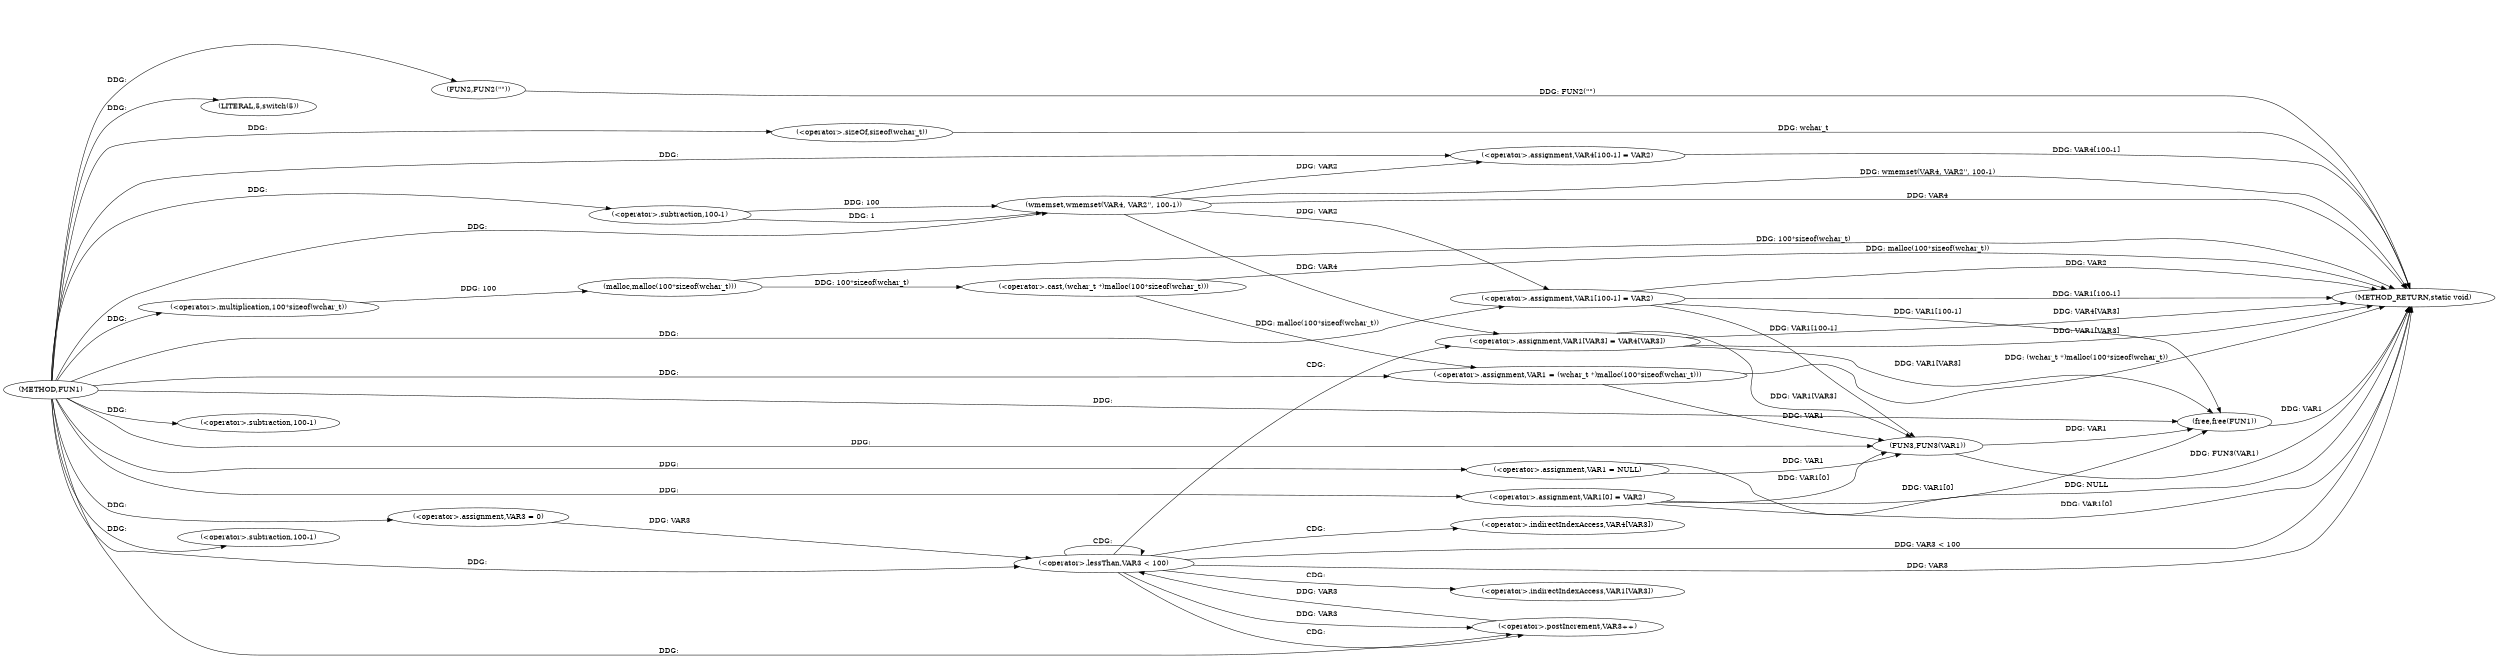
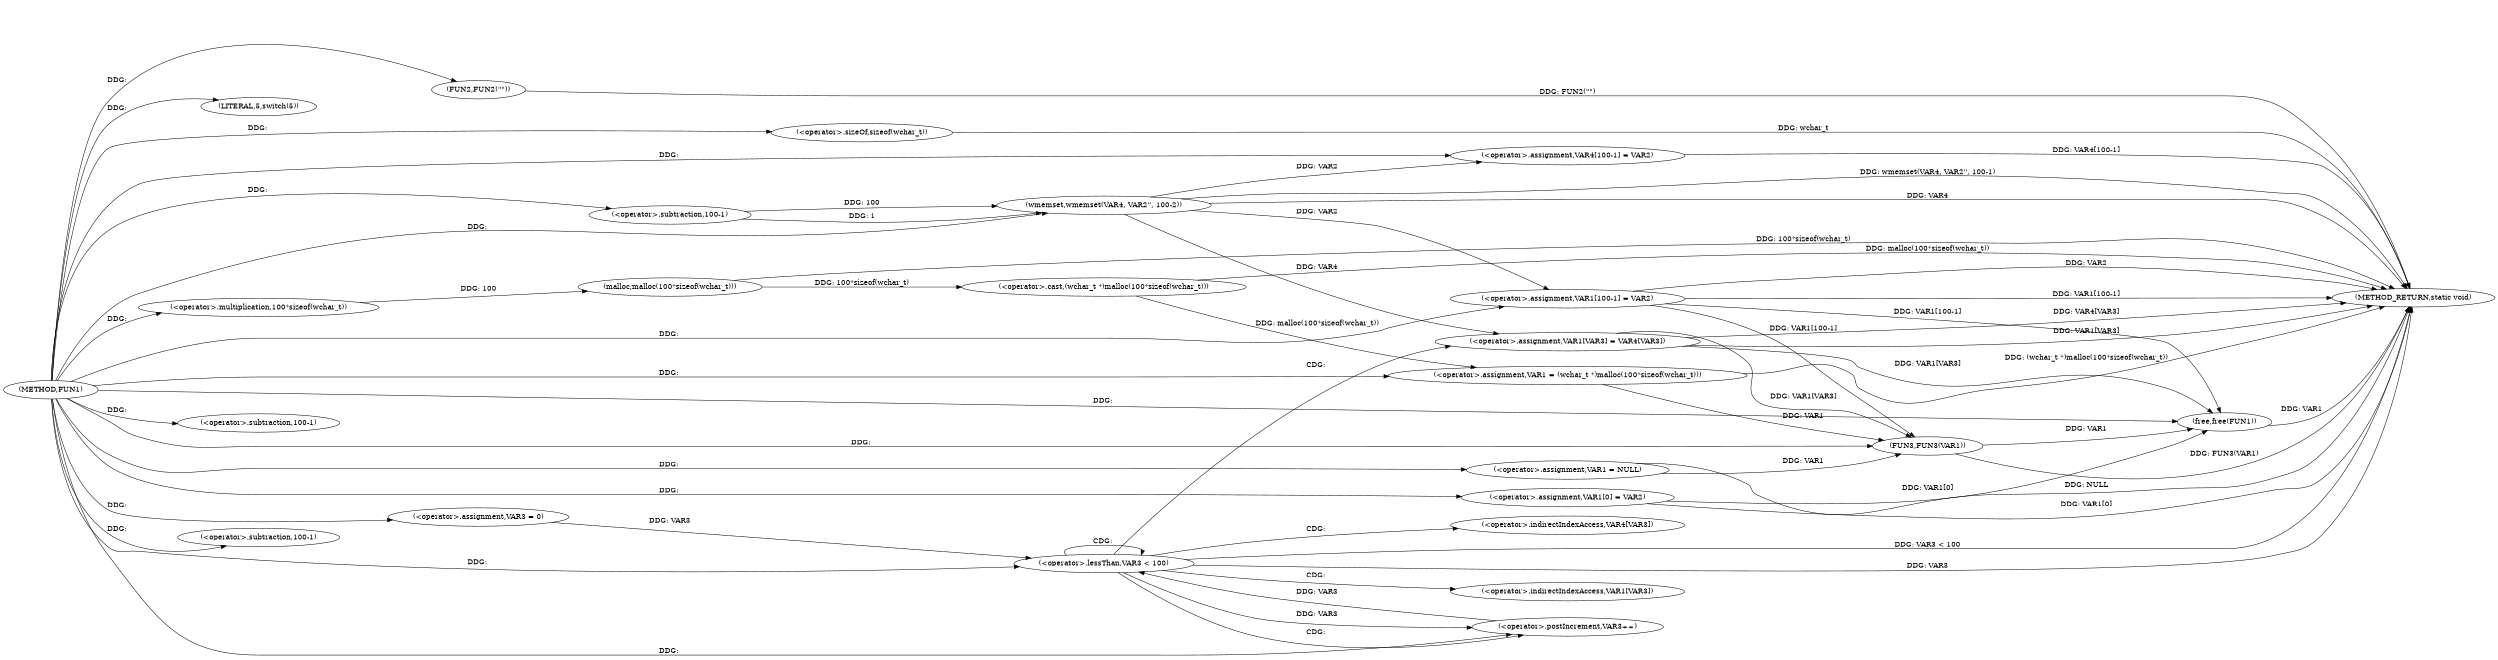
node "(wmemset,wmemset(VAR4, VAR2'', 100-1))": label "(wmemset,wmemset(VAR4, VAR2'', 100-1))" -> "(wmemset,wmemset(VAR4, VAR2'', 100-2))"
edge "(<operator>.assignment,VAR1[0] = VAR2)" -> "(FUN3,FUN3(VAR1))": removed, label "DDG: VAR1[0]"
